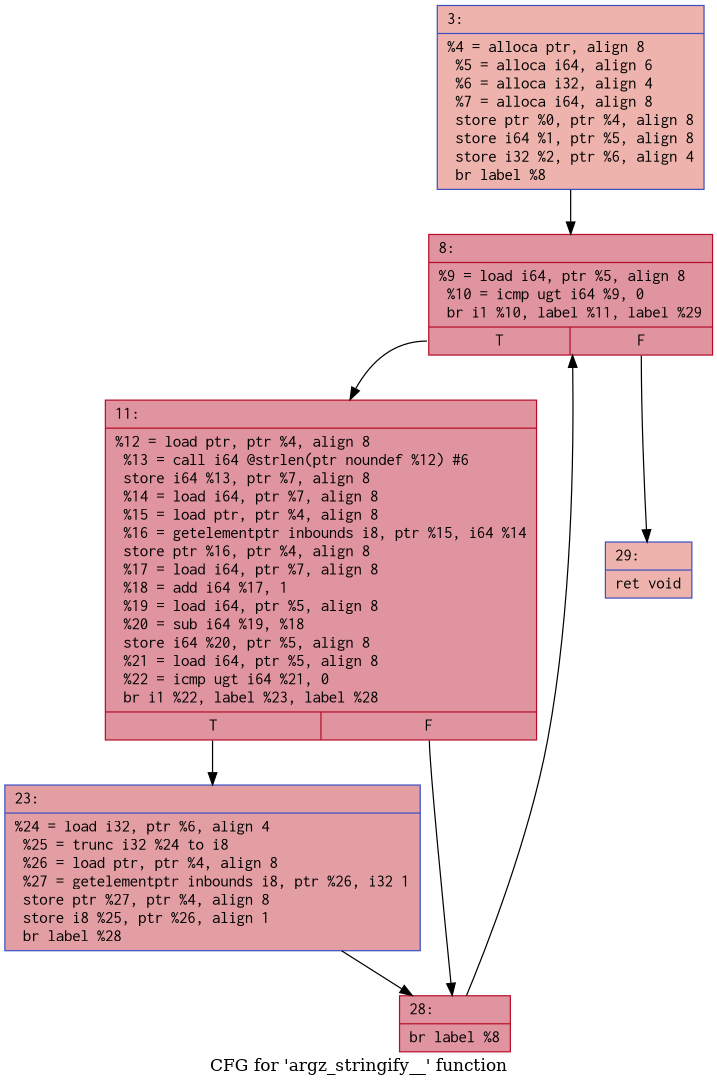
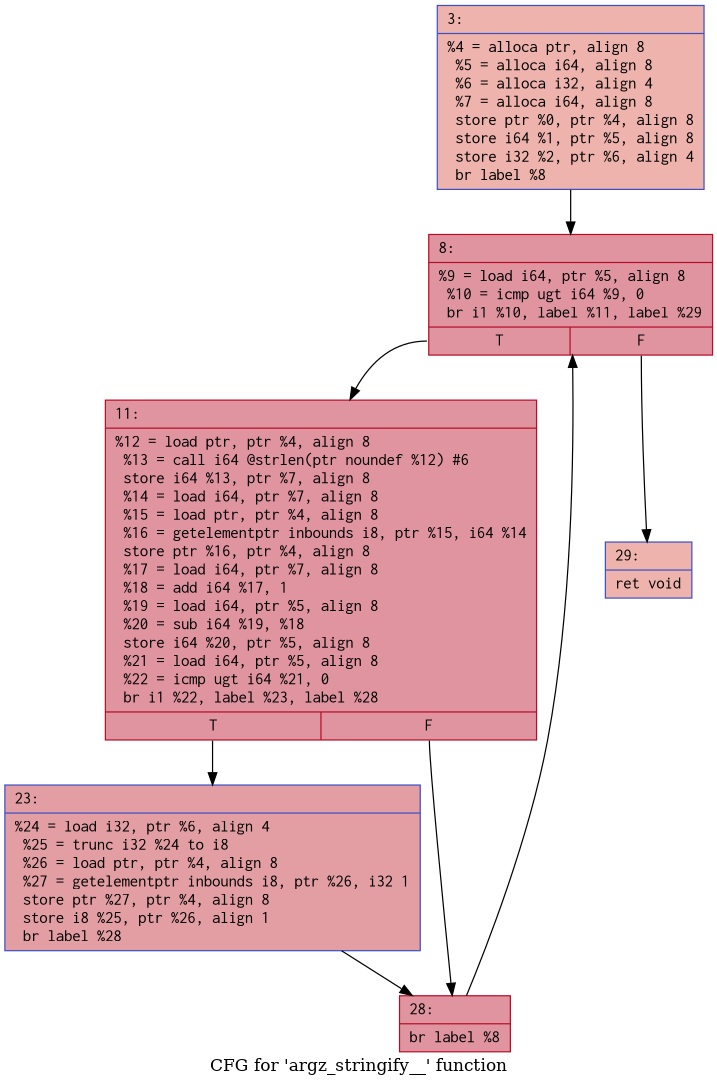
node "3:": text "%5 = alloca i64, align 6" -> "%5 = alloca i64, align 8"
